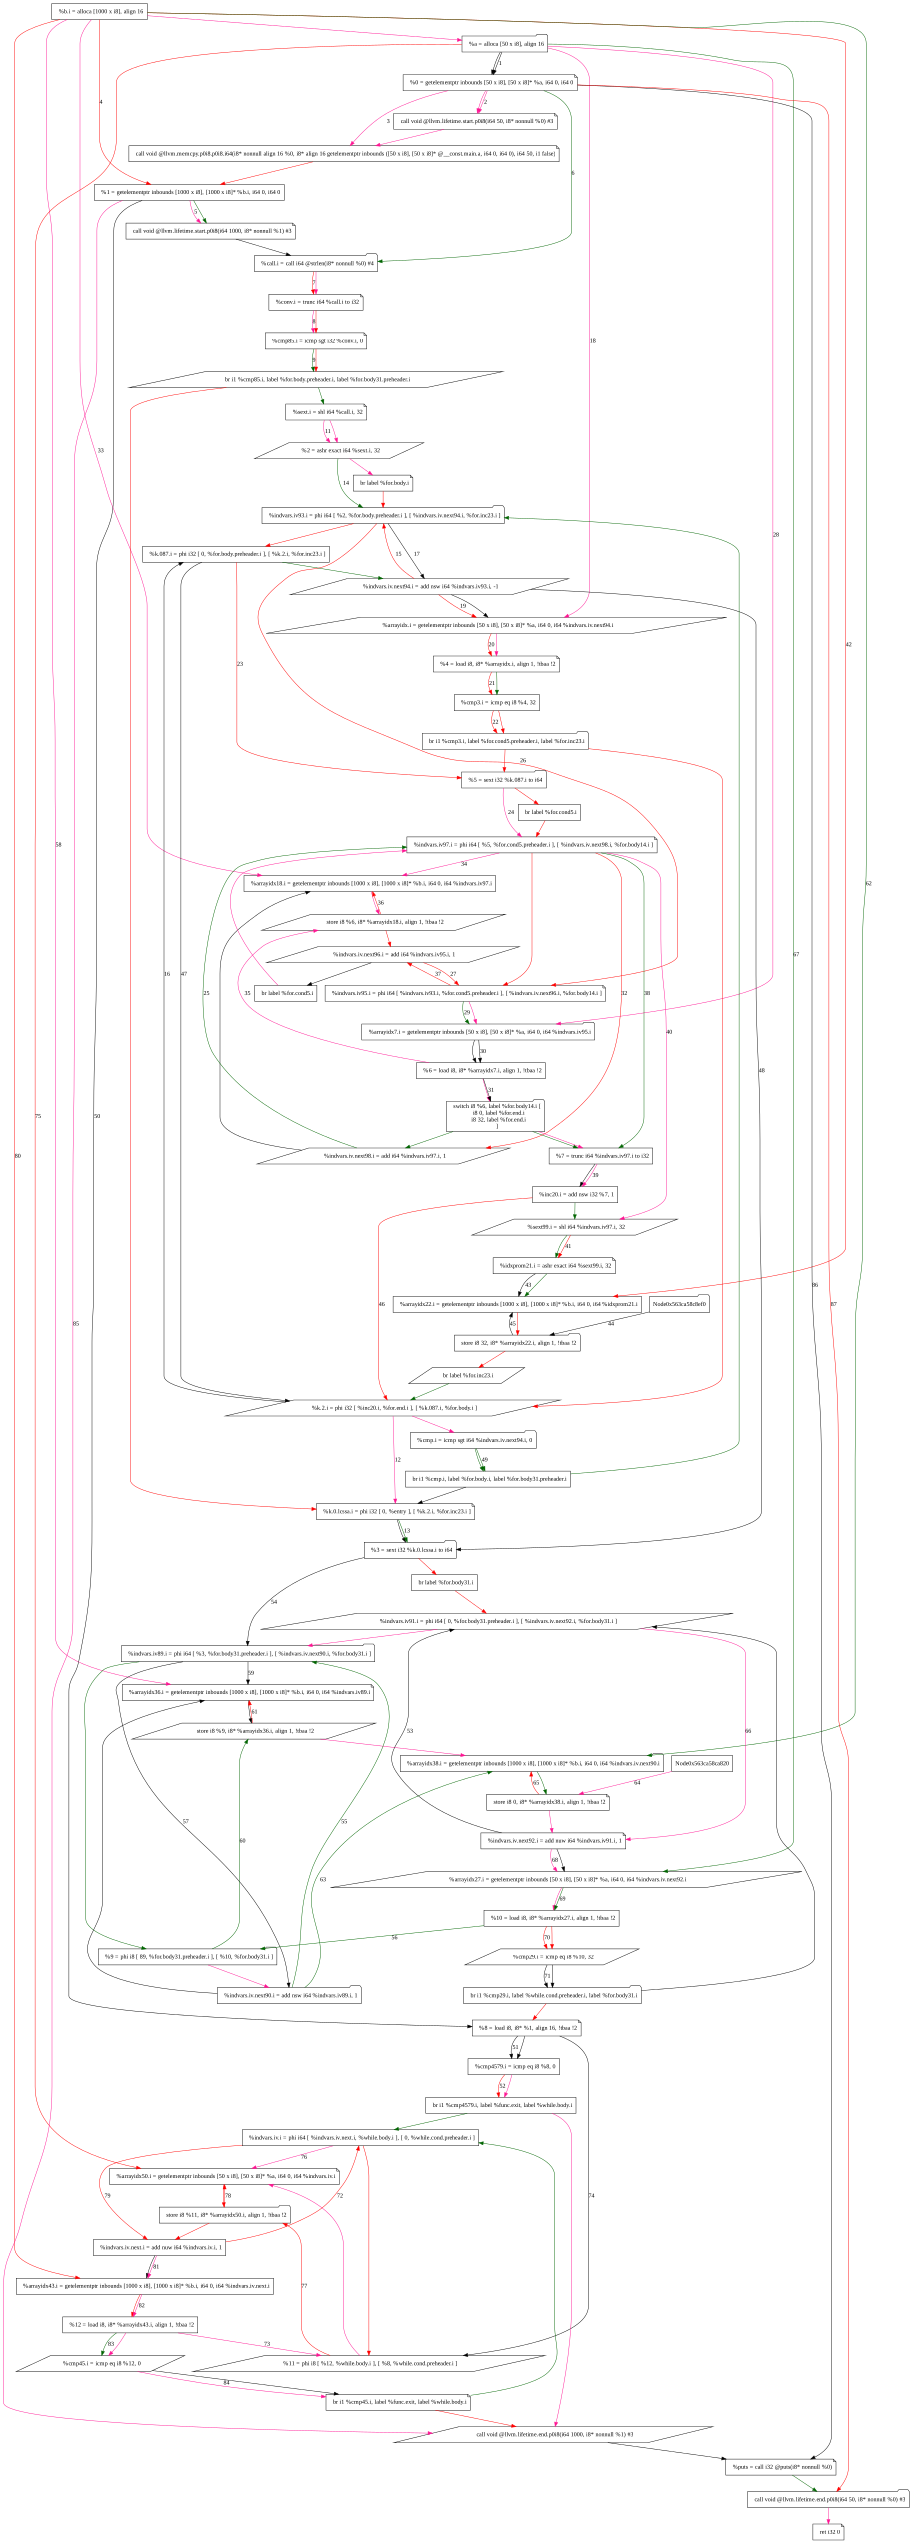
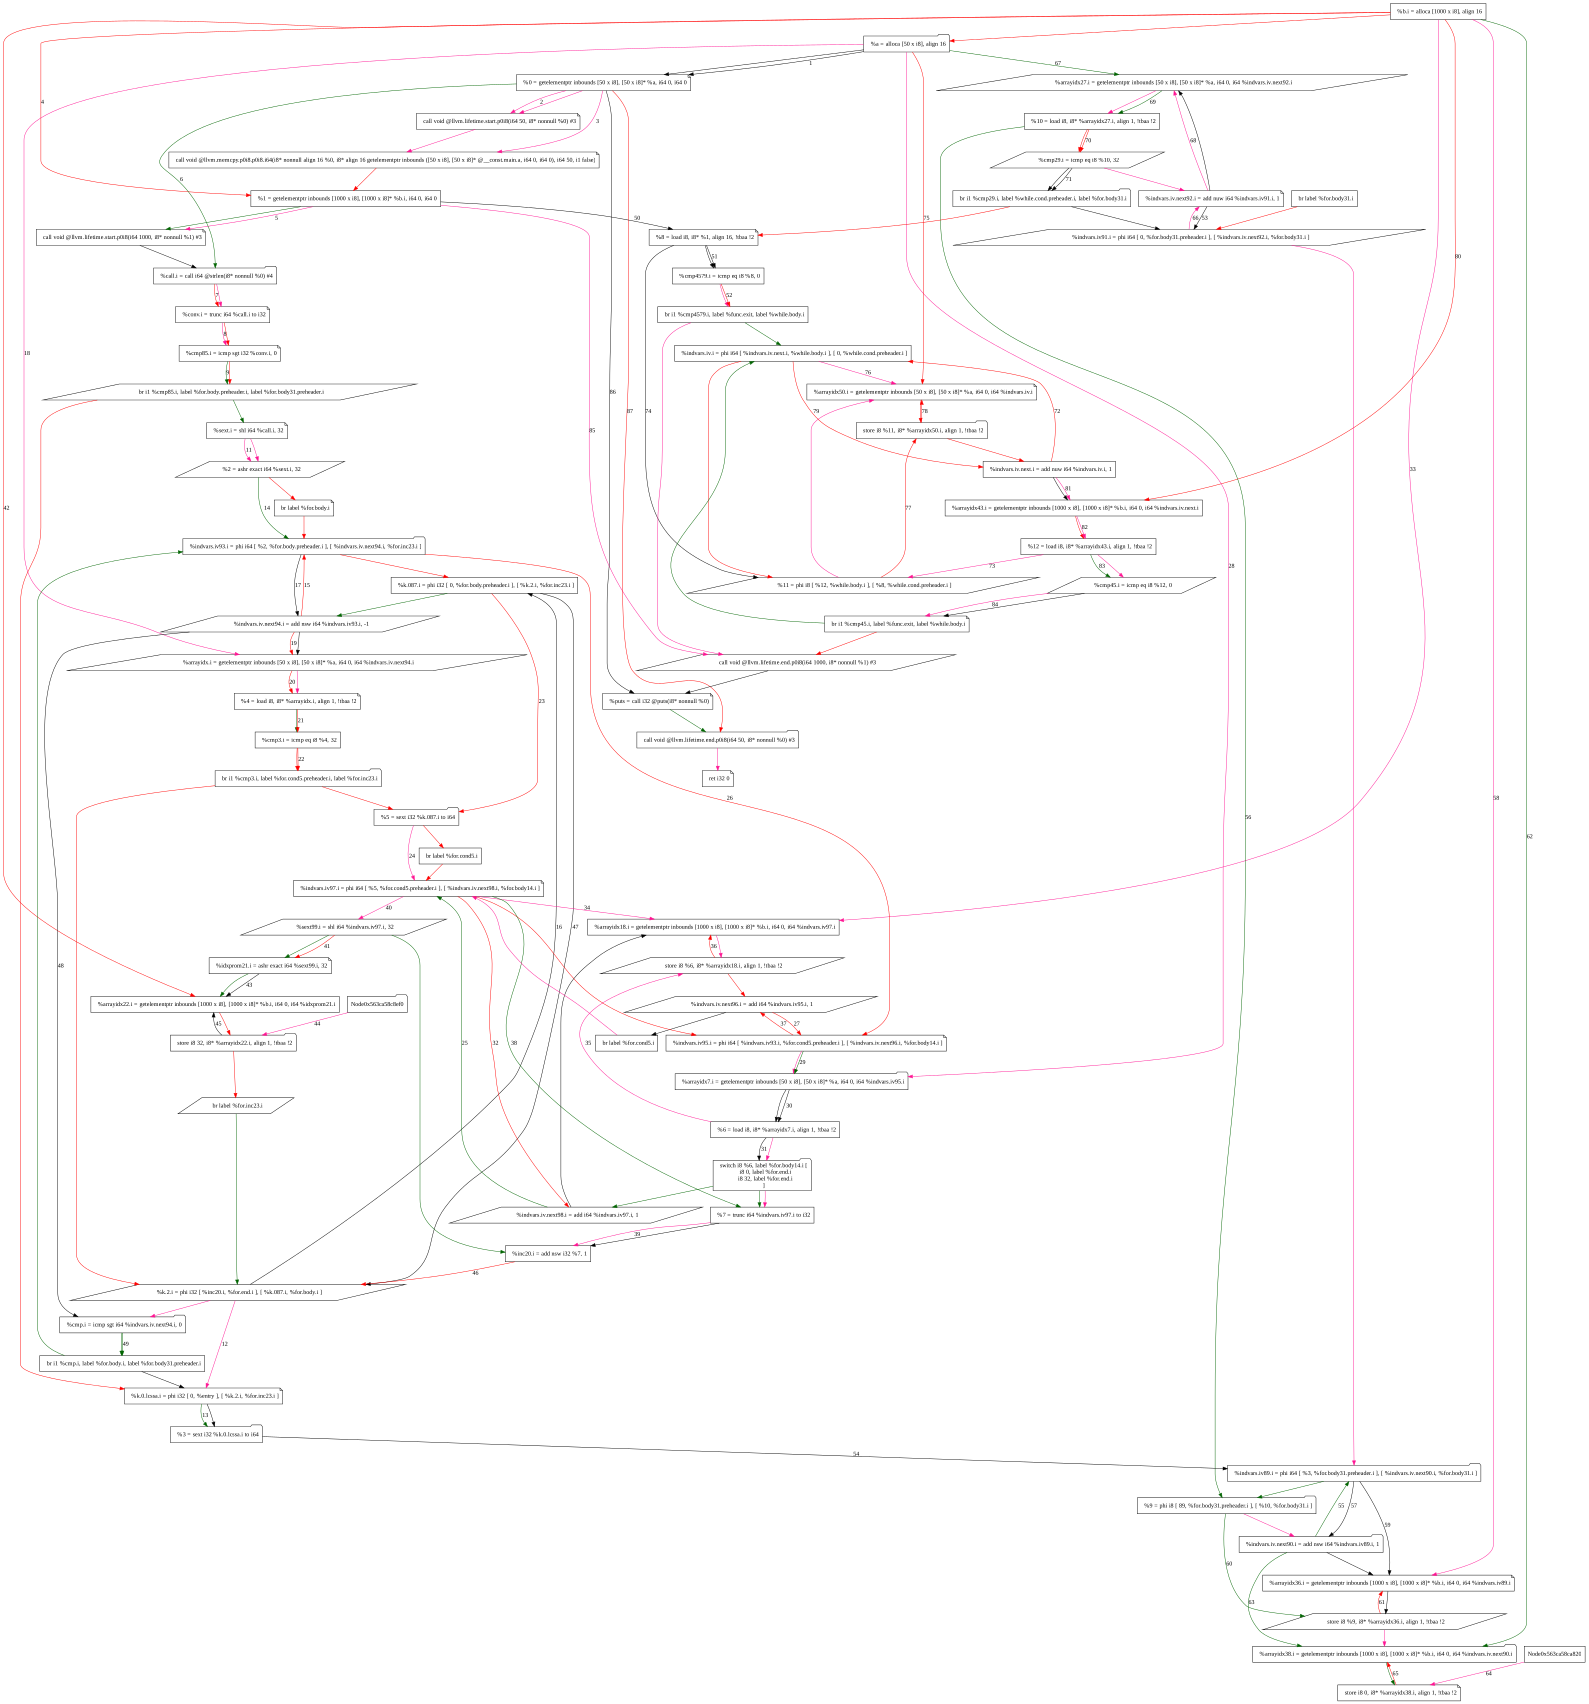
edge "%b.i = alloca [1000 x i8], align 16" -> "%a = alloca [50 x i8], align 16": color deeppink -> red
edge "%2 = ashr exact i64 %sext.i, 32" -> "br label %for.body.i": color deeppink -> red
edge "%indvars.iv.next94.i = add nsw i64 %indvars.iv93.i, -1" -> "%3 = sext i32 %k.0.lcssa.i to i64": now "%indvars.iv.next94.i = add nsw i64 %indvars.iv93.i, -1" -> "%cmp.i = icmp sgt i64 %indvars.iv.next94.i, 0"
edge "%inc20.i = add nsw i32 %7, 1" -> "%sext99.i = shl i64 %indvars.iv97.i, 32": reversed
edge "Node0x563ca58c8ef0" -> "store i8 32, i8* %arrayidx22.i, align 1, !tbaa !2": color black -> deeppink
edge "%3 = sext i32 %k.0.lcssa.i to i64" -> "br label %for.body31.i": removed
edge "store i8 0, i8* %arrayidx38.i, align 1, !tbaa !2" -> "%indvars.iv.next92.i = add nuw i64 %indvars.iv91.i, 1": now "%cmp29.i = icmp eq i8 %10, 32" -> "%indvars.iv.next92.i = add nuw i64 %indvars.iv91.i, 1"
